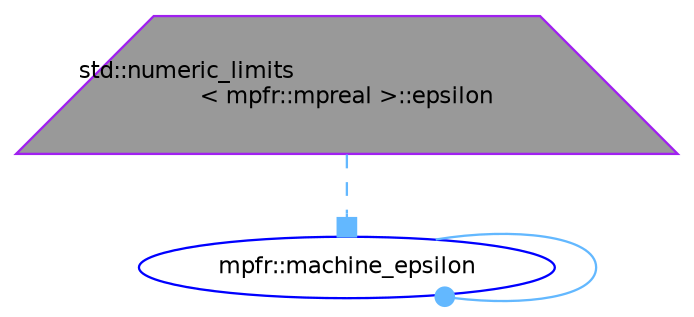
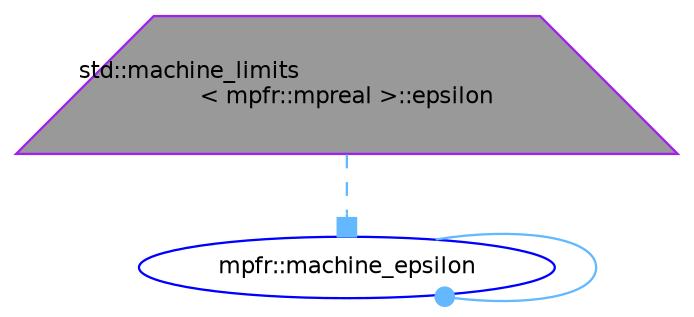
node "std::numeric_limits < mpfr::mpreal >::epsilon": label "std::numeric_limits < mpfr::mpreal >::epsilon" -> "std::machine_limits < mpfr::mpreal >::epsilon"
